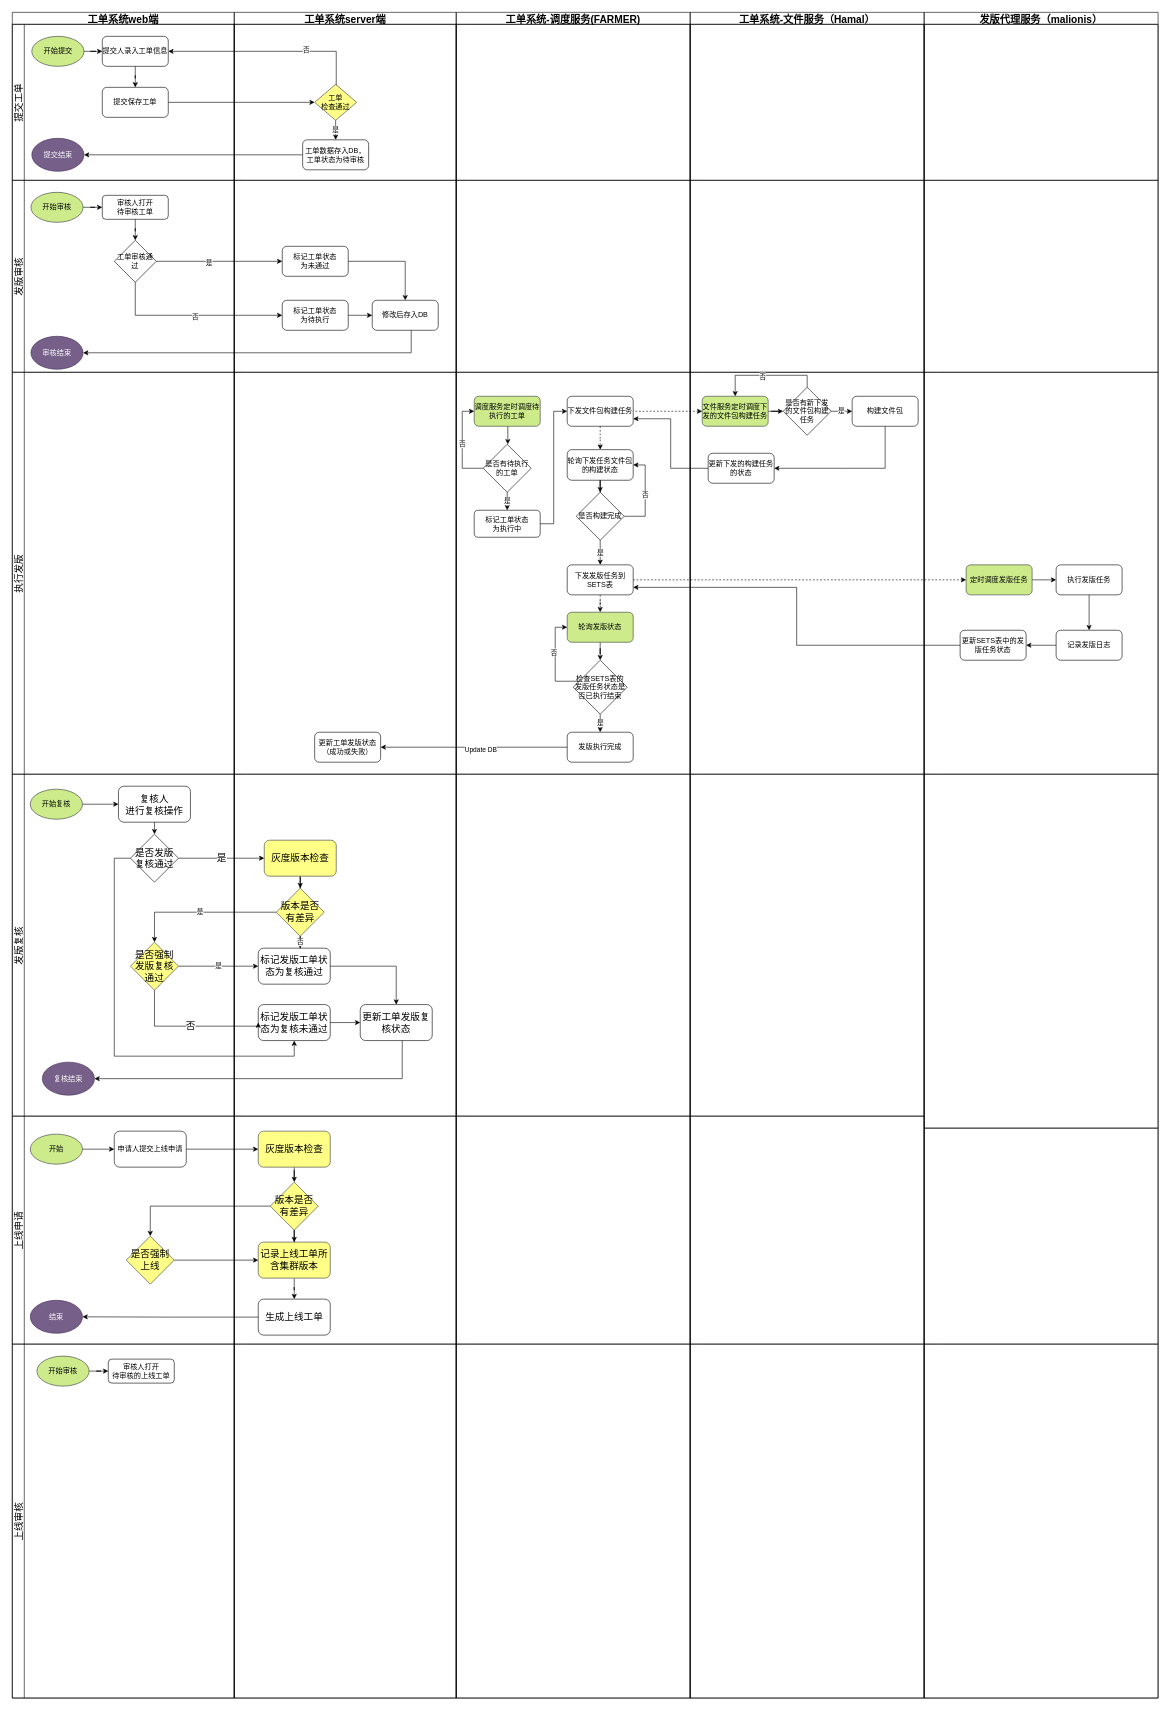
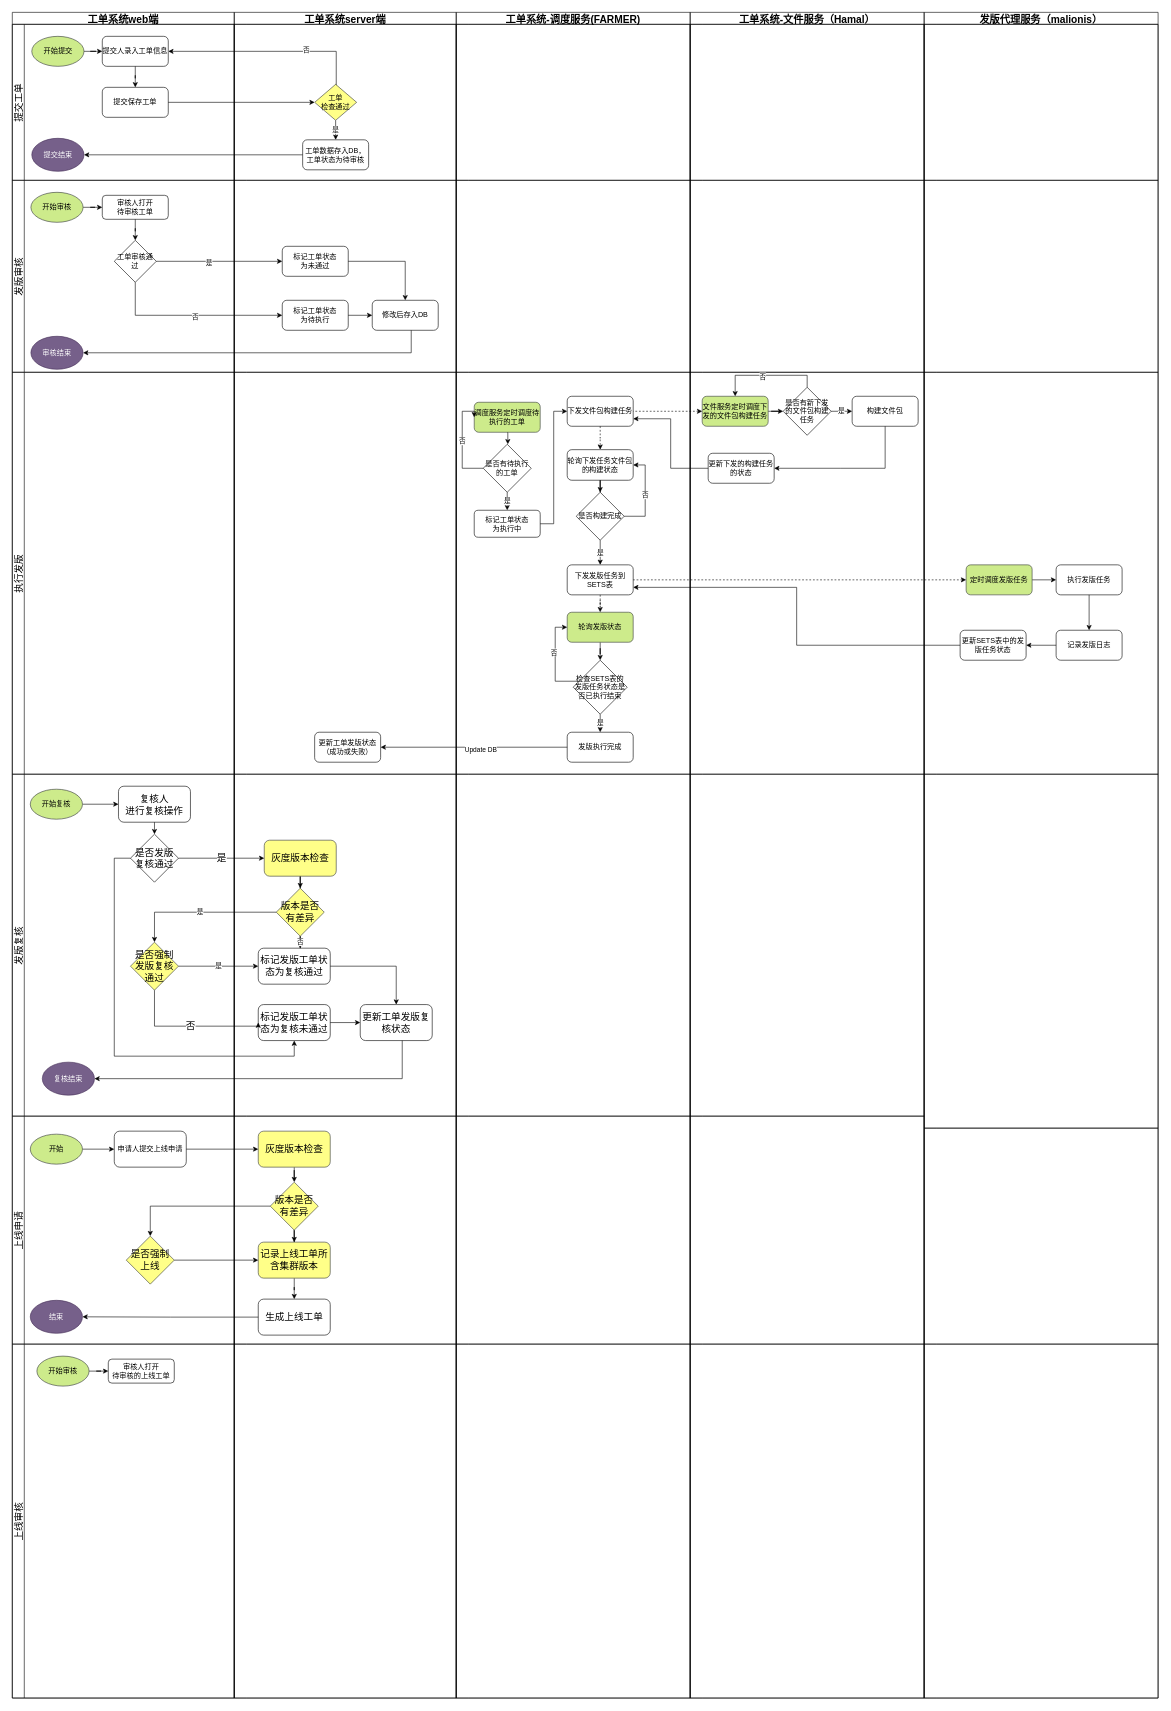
node "调度服务定时调度待执行的工单": moved (507, 411) -> (507, 417)
